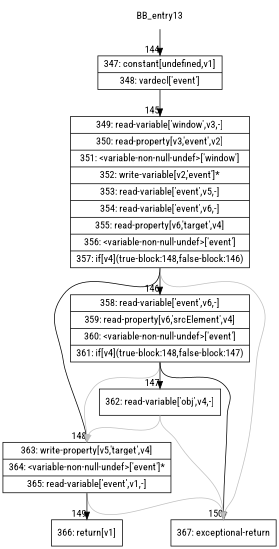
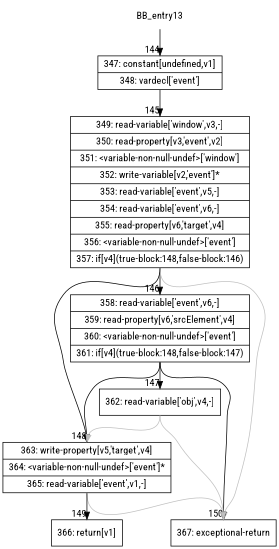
edge "358: read-variable['event',v6,-]" -> "363: write-property[v5,'target',v4]": color gray -> black
